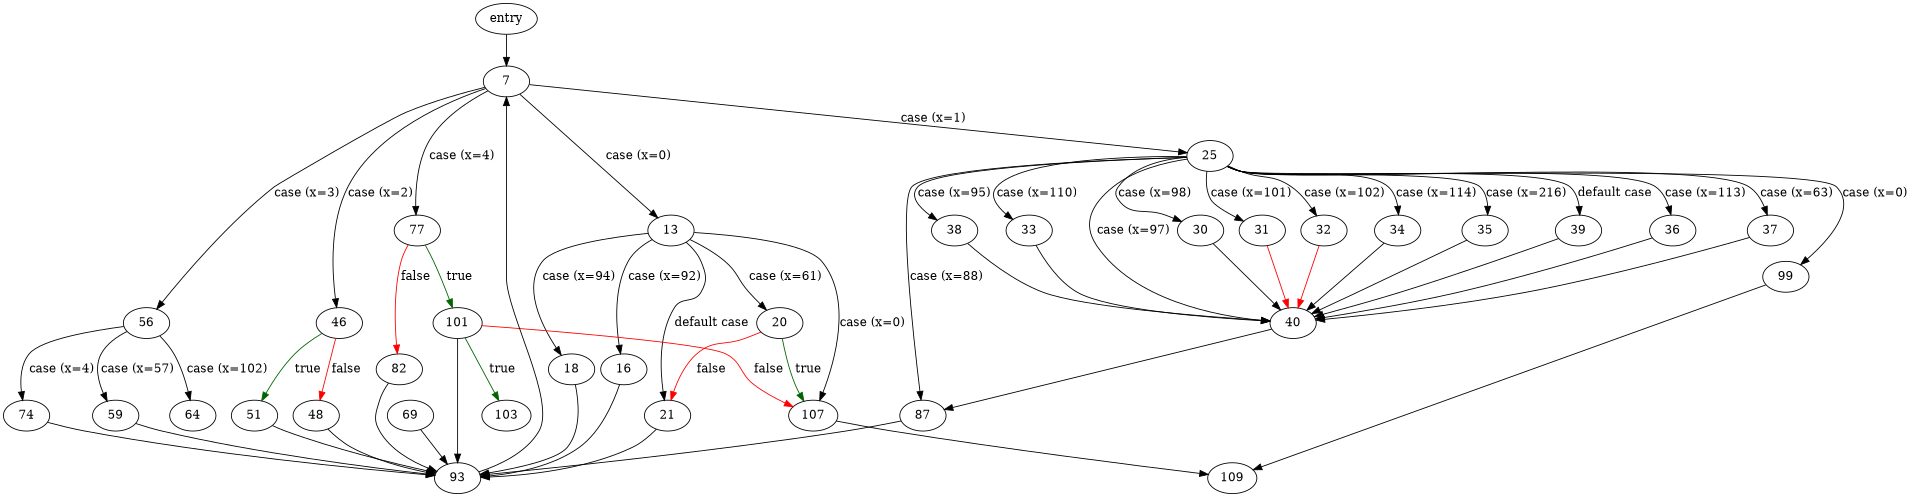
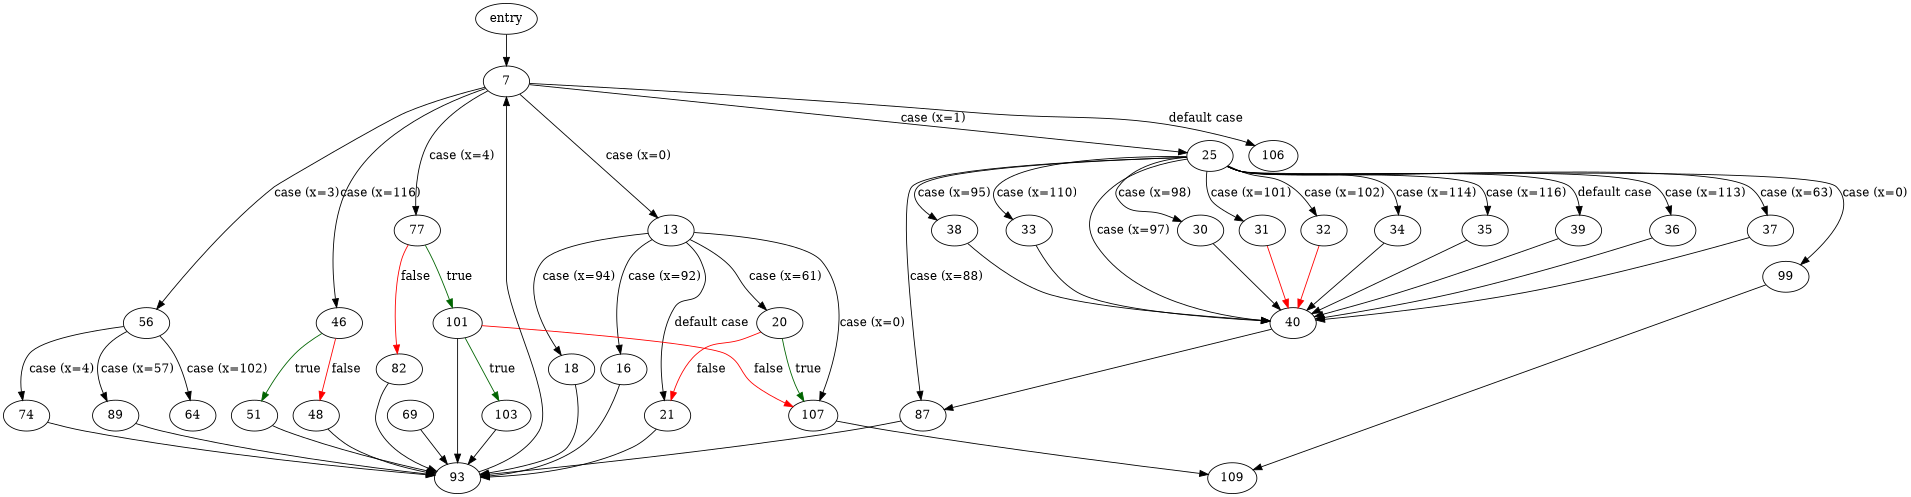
node "106": added
edge "7" -> "46": label "case (x=2)" -> "case (x=116)"
edge "25" -> "35": label "case (x=216)" -> "case (x=116)"
node "59": label "59" -> "89"
edge "103" -> "93": added
